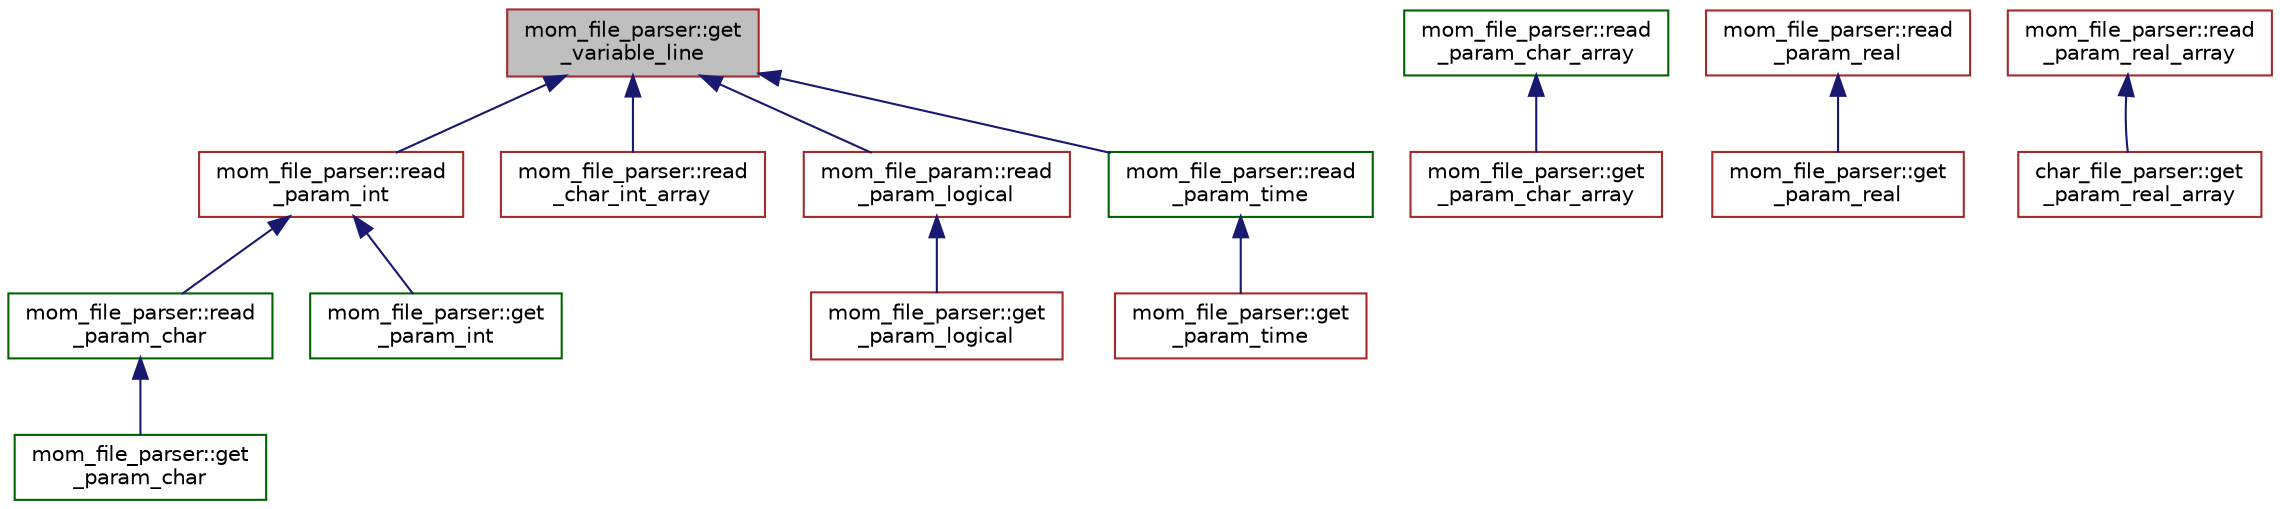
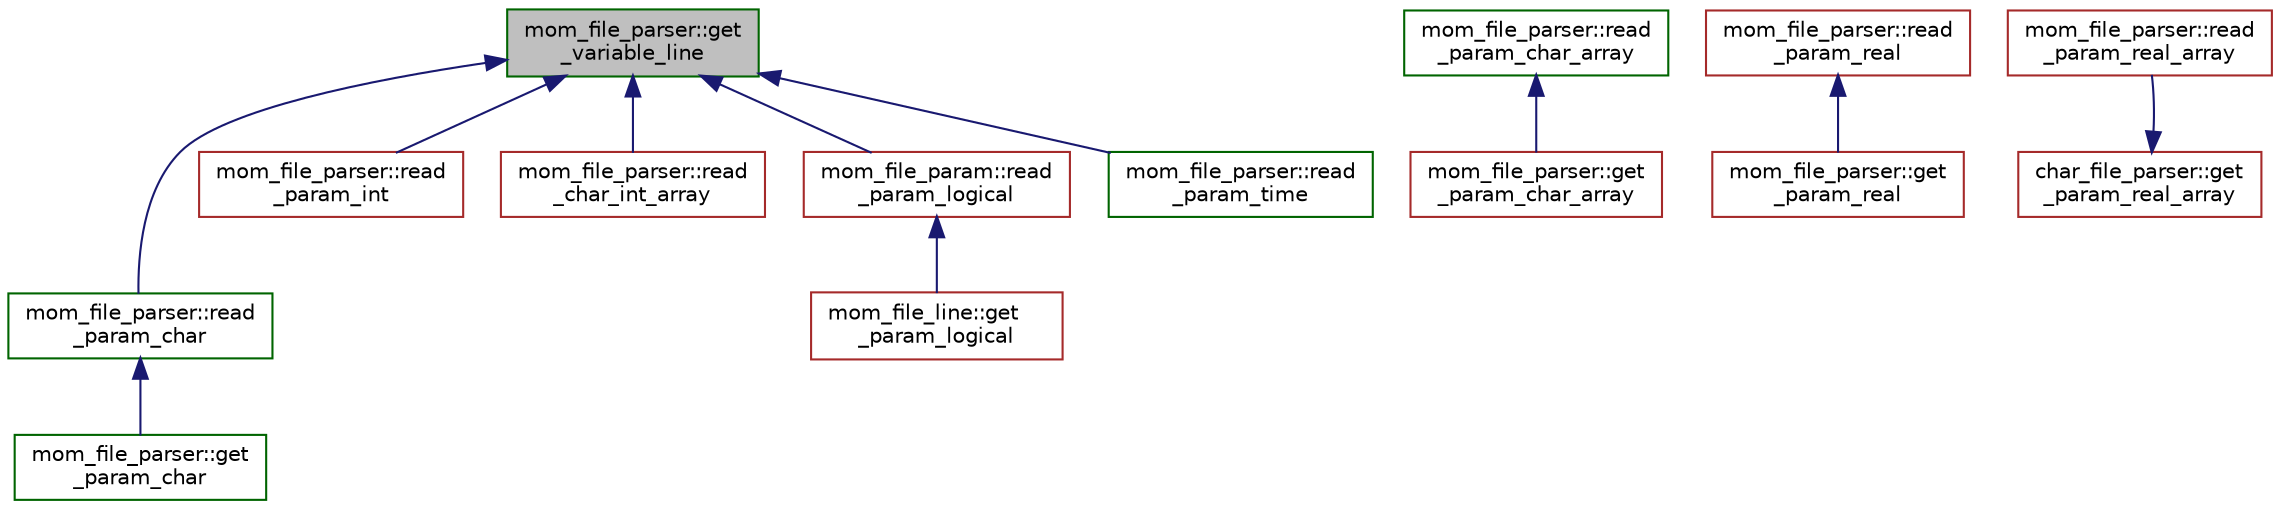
node "mom_file_parser::get _variable_line": color brown -> darkgreen
edge "char_file_parser::get _param_real_array" -> "mom_file_parser::read _param_real_array": reversed
edge "mom_file_parser::read _param_char" -> "mom_file_parser::read _param_int": now "mom_file_parser::read _param_char" -> "mom_file_parser::get _variable_line"
node "mom_file_parser::get _param_int": removed
node "mom_file_parser::get _param_logical": label "mom_file_parser::get _param_logical" -> "mom_file_line::get _param_logical"
node "mom_file_parser::get _param_time": removed
